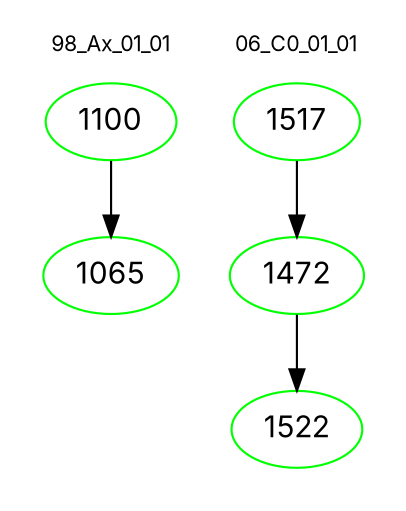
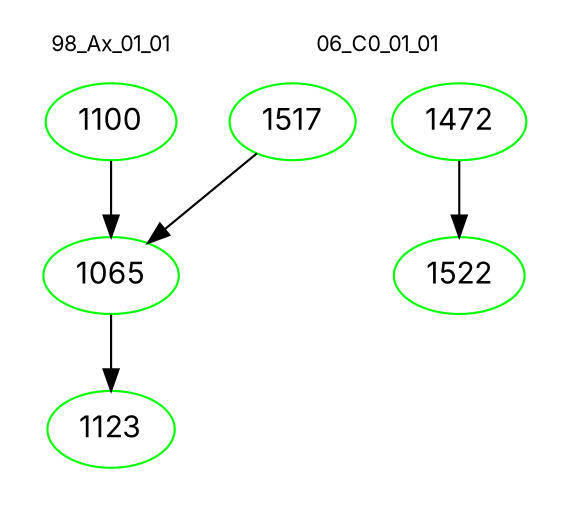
edge "1517" -> "1472": now "1517" -> "1065"
node "1123": added
